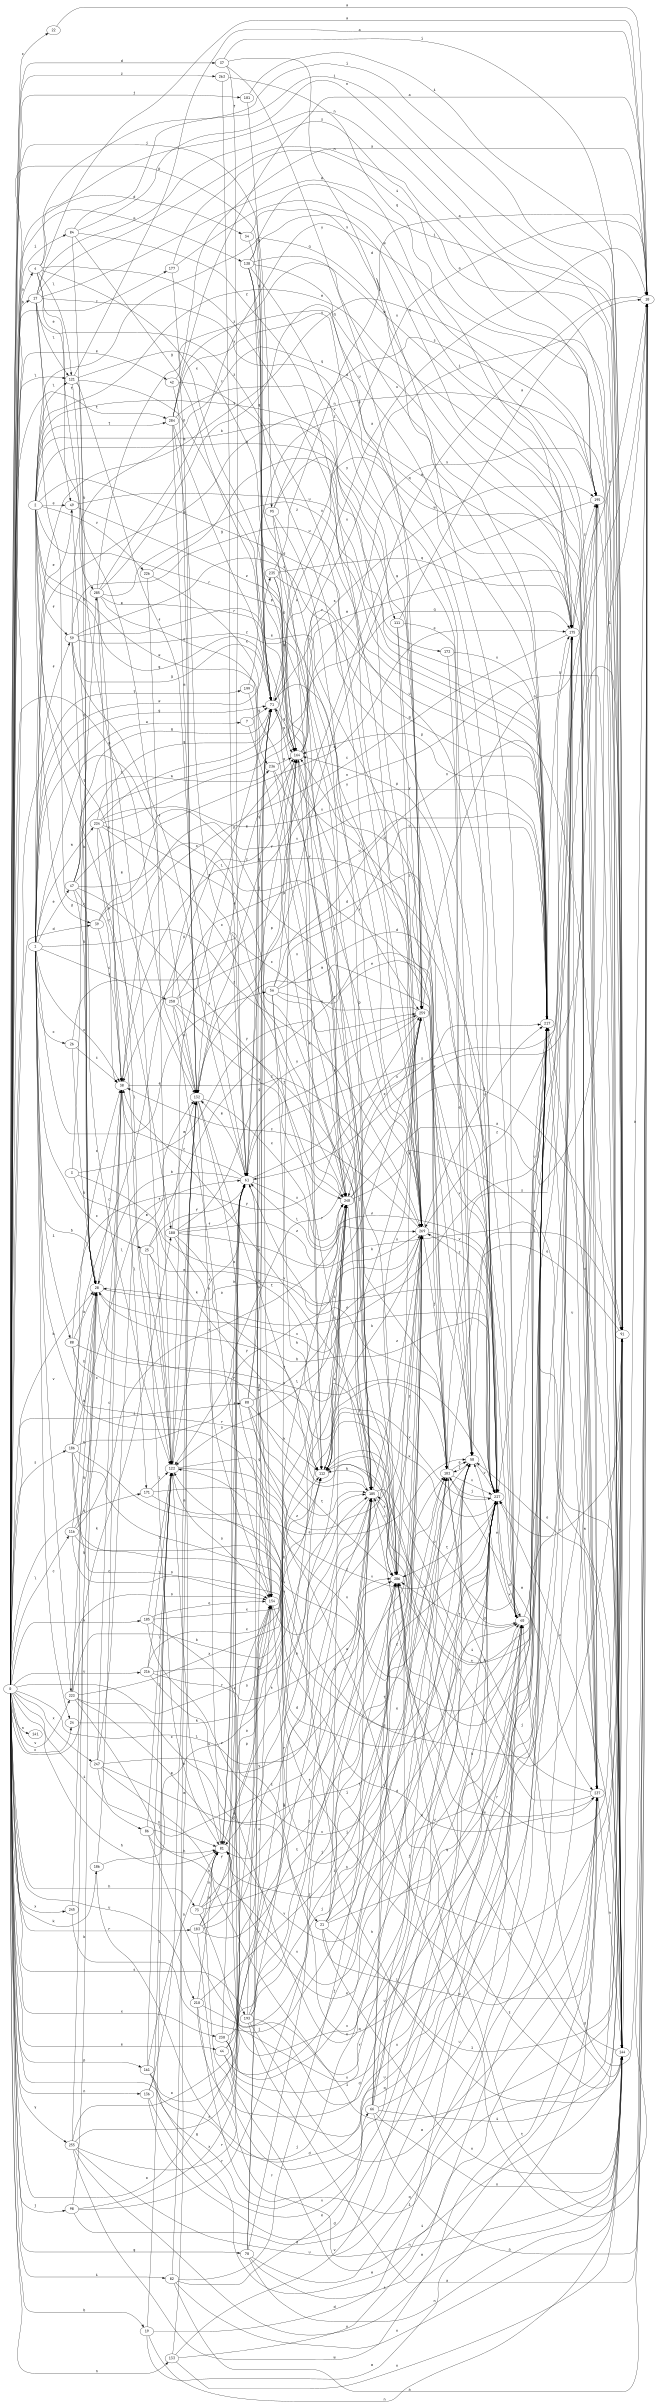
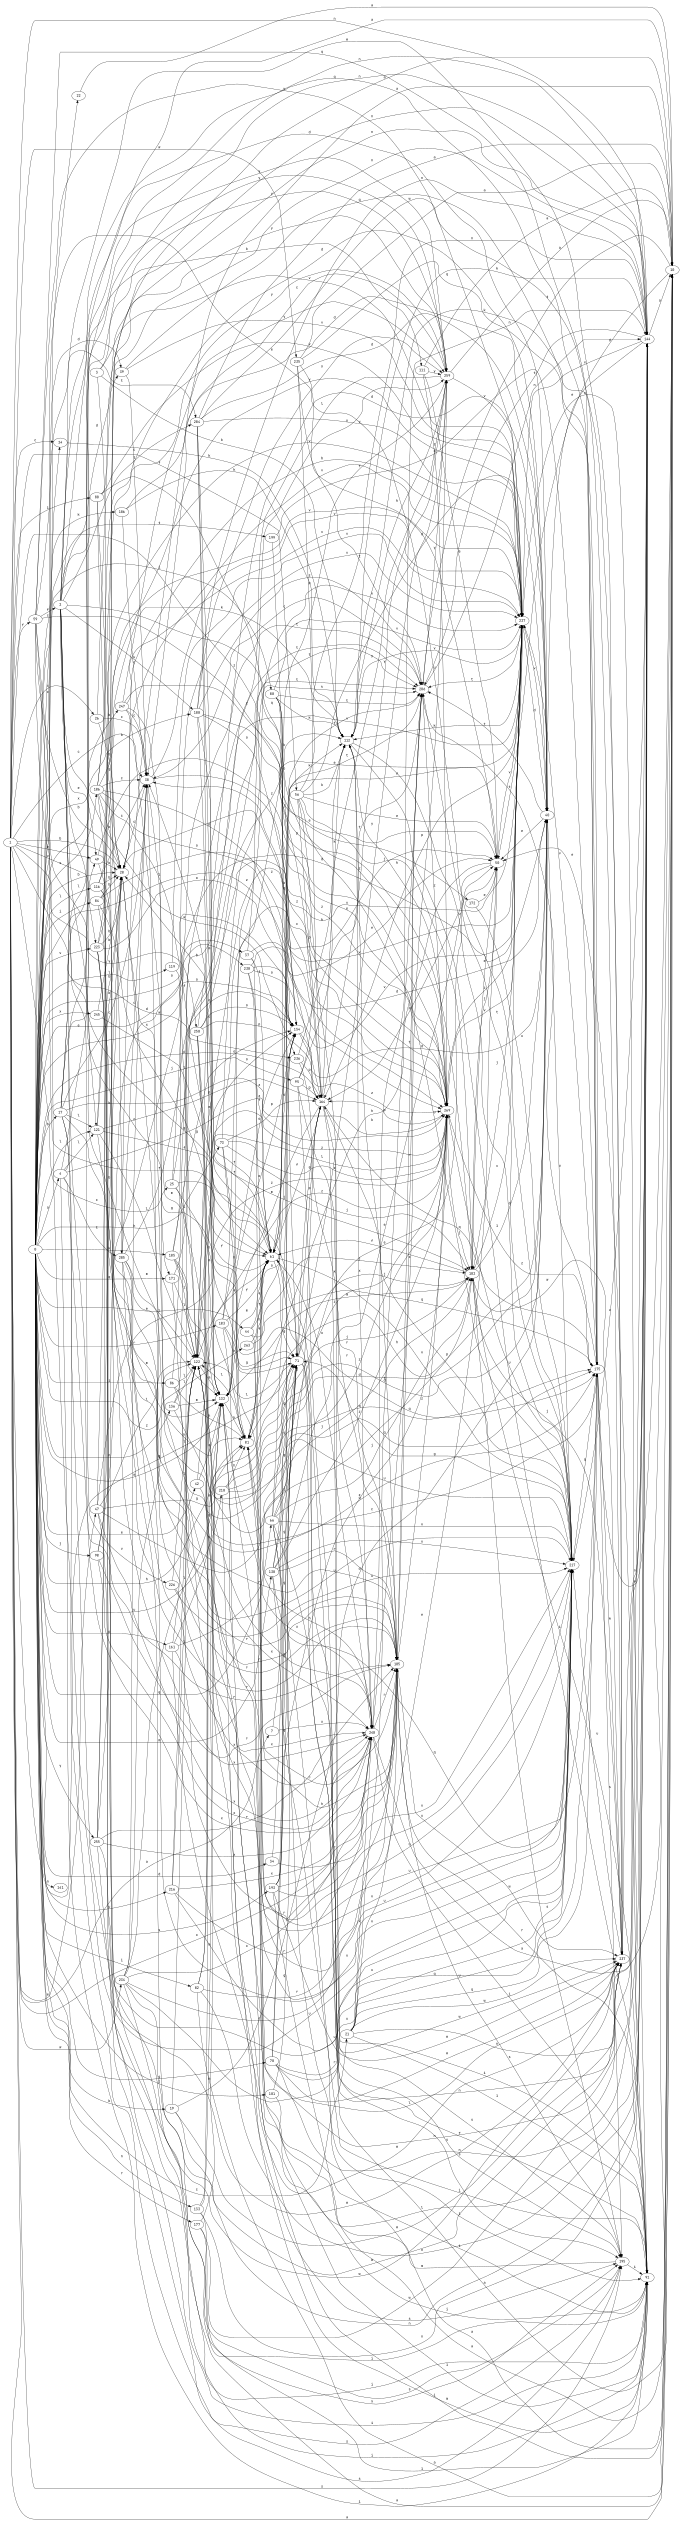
edge "2" -> "59": reversed
edge "47" -> "236": now "1" -> "236"
node "119": added
edge "66" -> "71": added, label "g"
